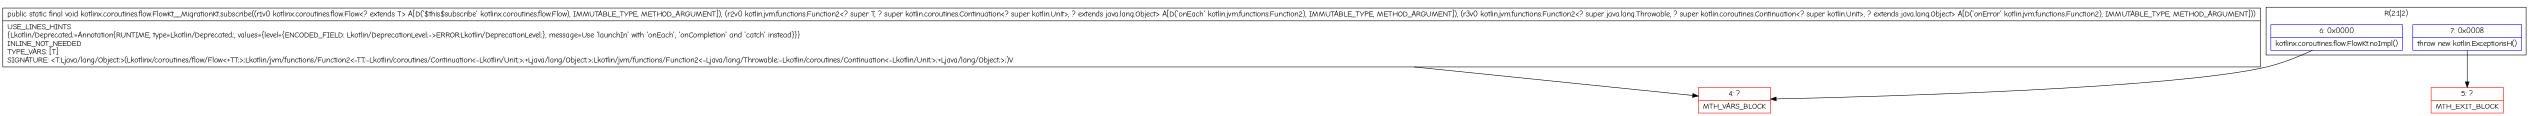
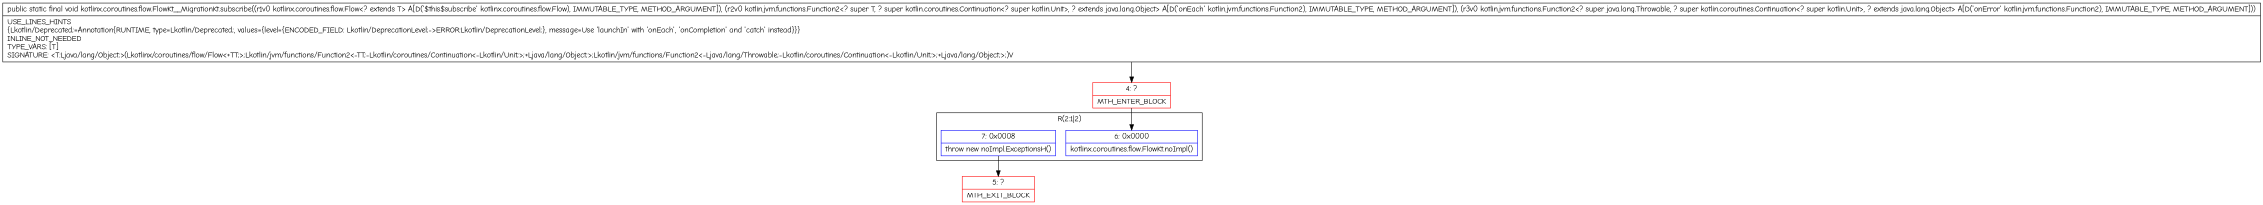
node "7: 0x0008": text "throw new kotlin.ExceptionsH()" -> "throw new noImpl.ExceptionsH()"
edge "6: 0x0000" -> "4: ?": reversed
node "4: ?": text "MTH_VARS_BLOCK" -> "MTH_ENTER_BLOCK"
